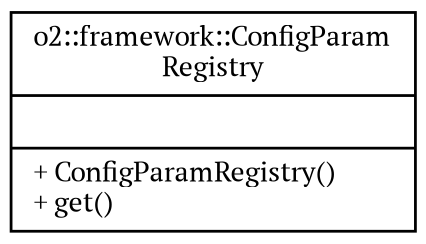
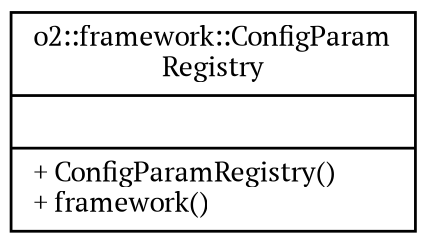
node "o2::framework::ConfigParam": text "+ get()" -> "+ framework()"
